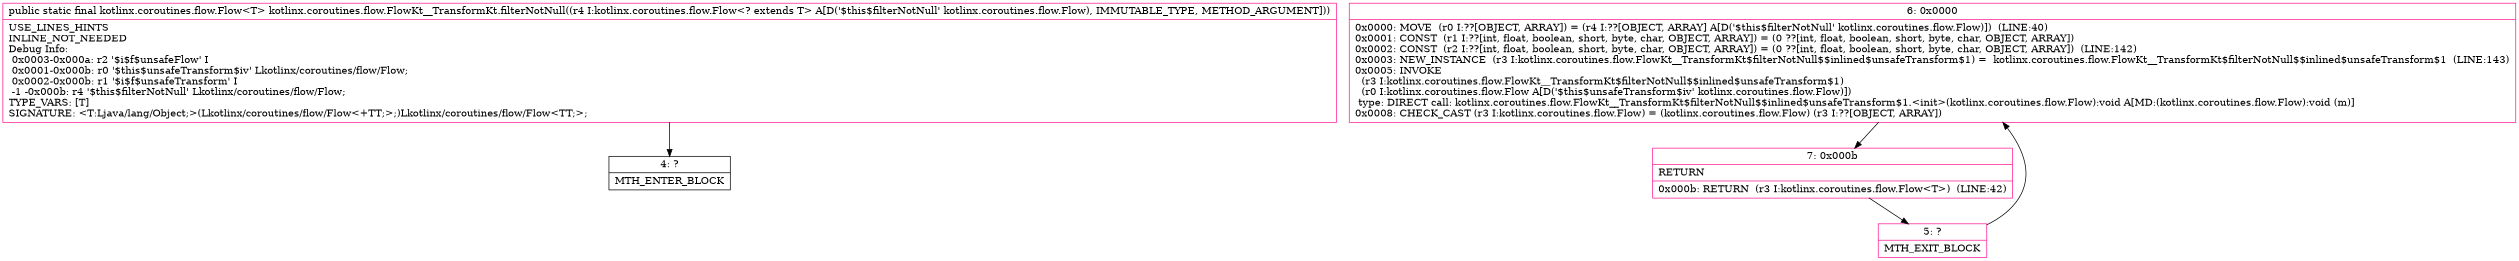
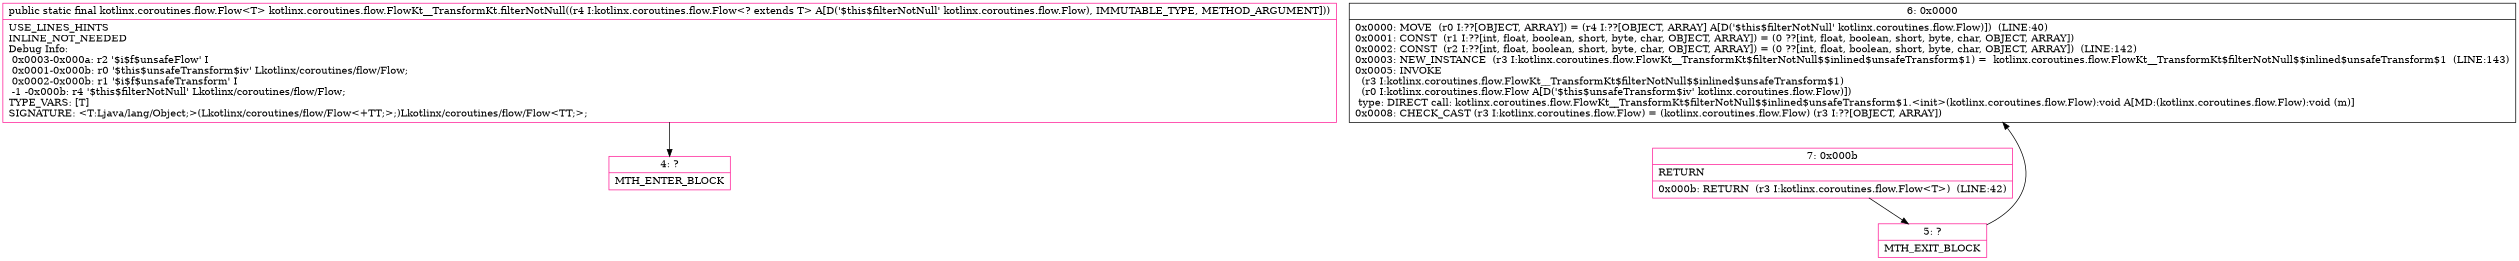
node "6: 0x0000": color deeppink -> black
edge "6: 0x0000" -> "7: 0x000b": removed
node "4: ?": color black -> deeppink
